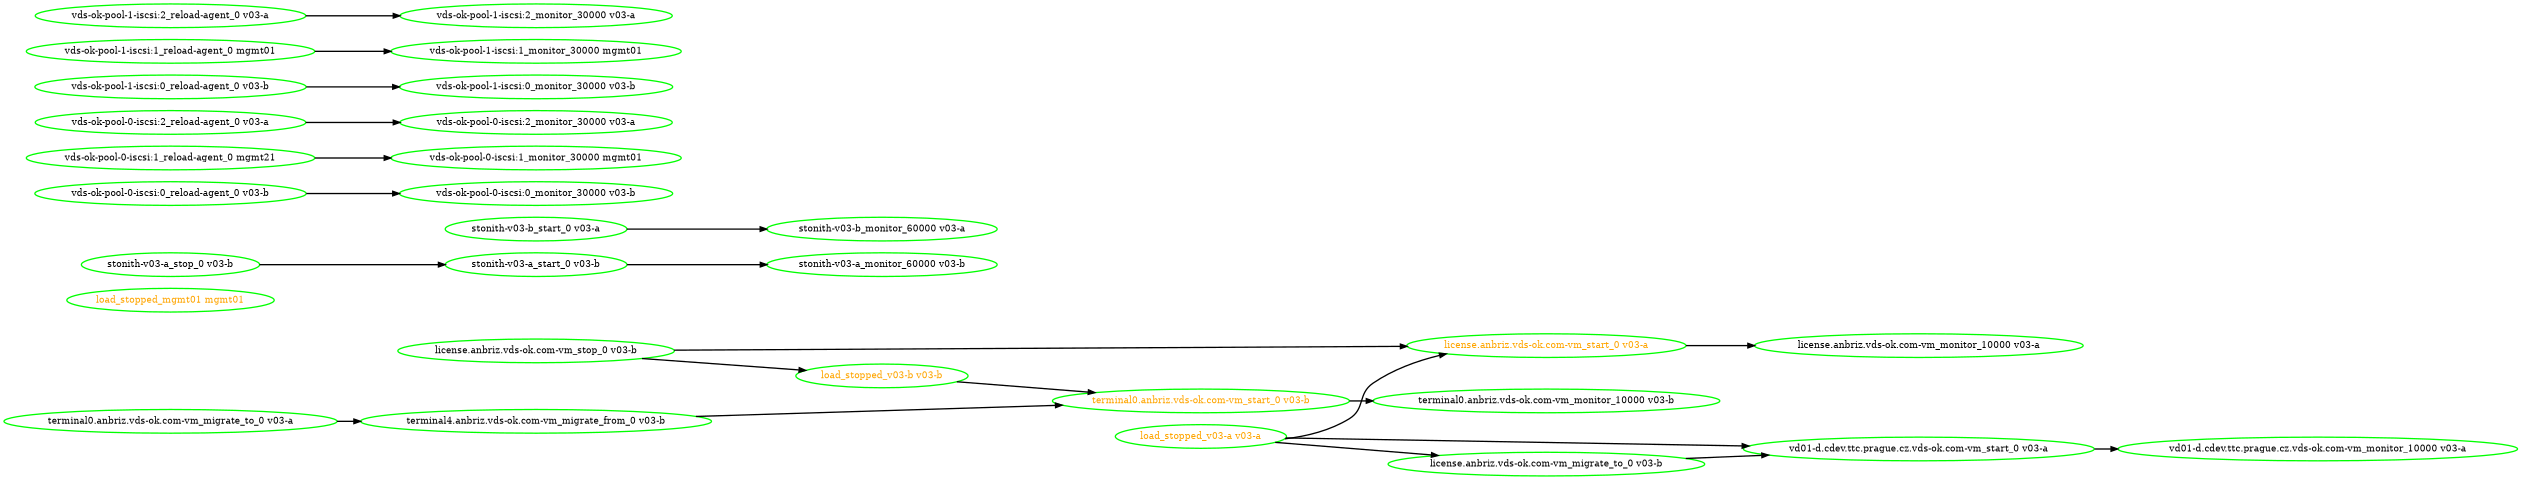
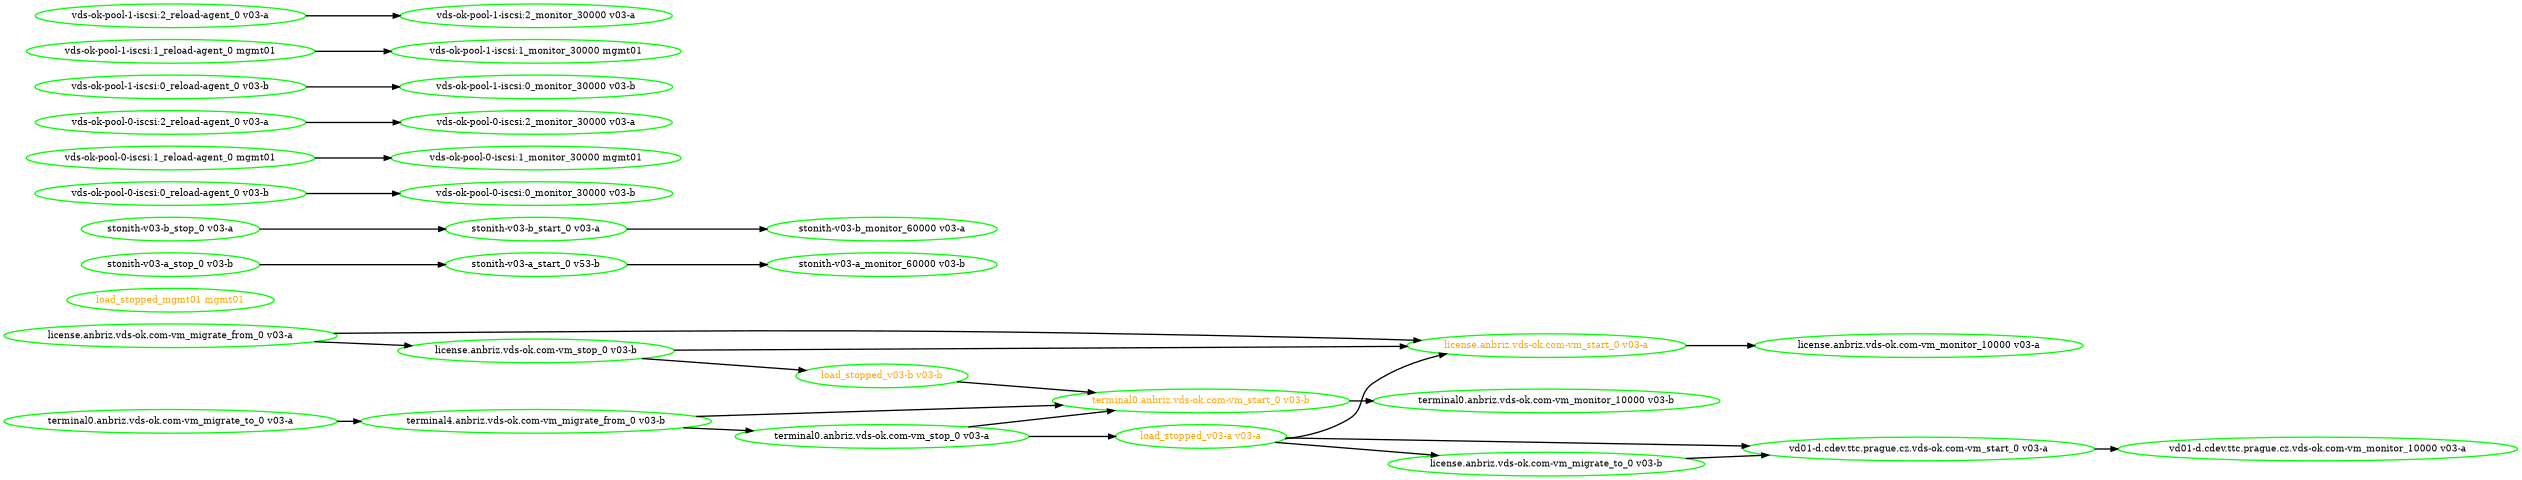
node "vds-ok-pool-0-iscsi:1_reload-agent_0 mgmt21": label "vds-ok-pool-0-iscsi:1_reload-agent_0 mgmt21" -> "vds-ok-pool-0-iscsi:1_reload-agent_0 mgmt01"
node "stonith-v03-b_stop_0 v03-a": added
node "stonith-v03-a_start_0 v03-b": label "stonith-v03-a_start_0 v03-b" -> "stonith-v03-a_start_0 v53-b"
node "license.anbriz.vds-ok.com-vm_migrate_from_0 v03-a": added
node "terminal0.anbriz.vds-ok.com-vm_stop_0 v03-a": added
